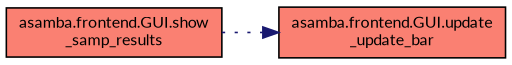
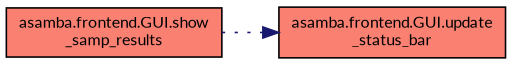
node "asamba.frontend.GUI.update _update_bar": label "asamba.frontend.GUI.update _update_bar" -> "asamba.frontend.GUI.update _status_bar"
